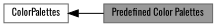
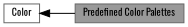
node "ColorPalettes": label "ColorPalettes" -> "Color"
